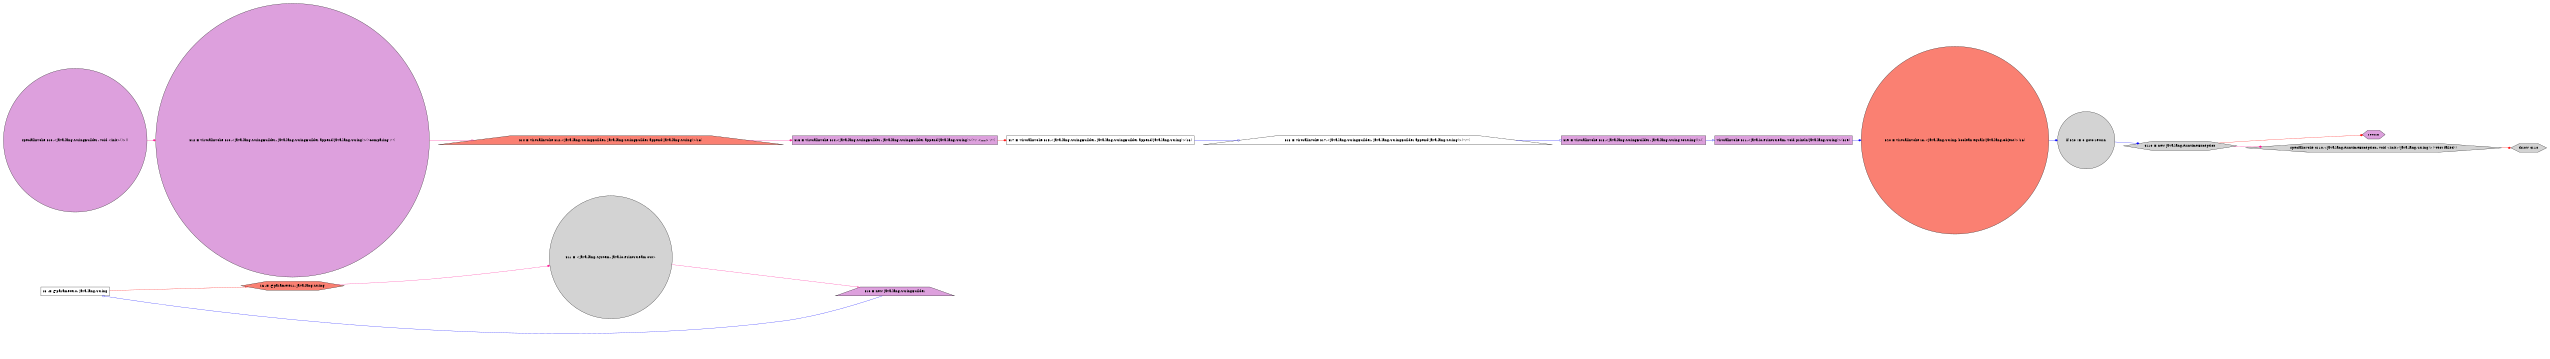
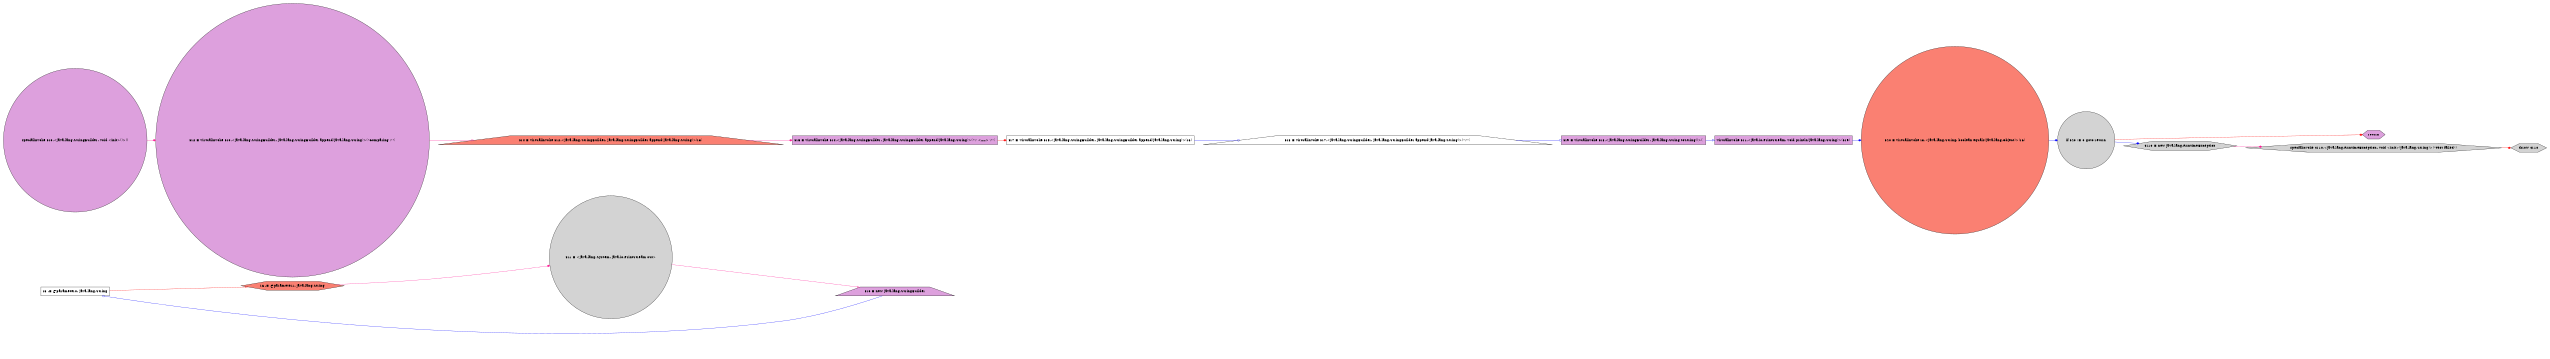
edge "$r10 = new java.lang.RuntimeException" -> "return": now "if $z0 != 0 goto return" -> "return"
